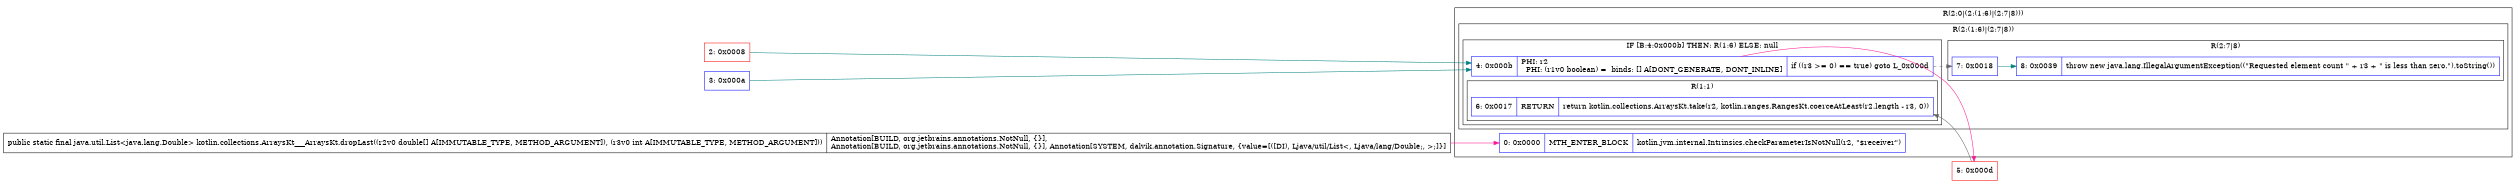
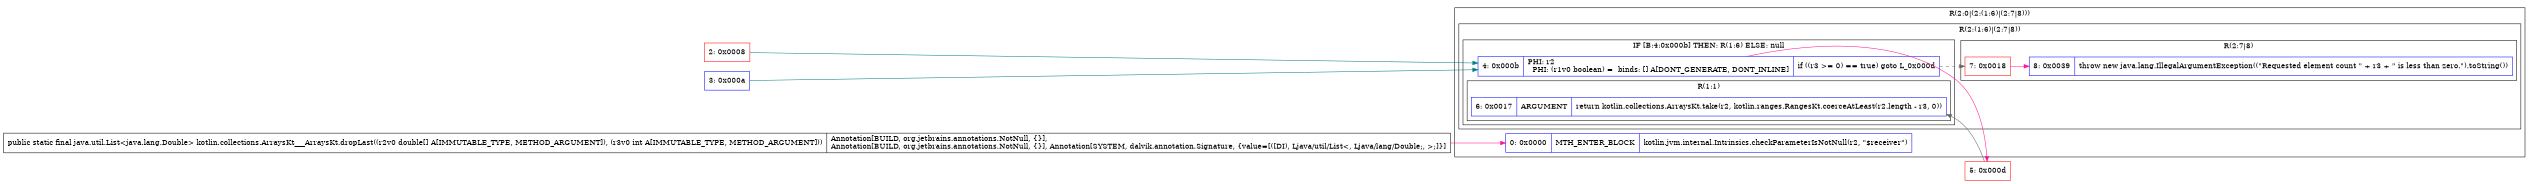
node "7: 0x0018": color blue -> red
edge "7: 0x0018" -> "8: 0x0039": color teal -> deeppink
node "6: 0x0017": text "RETURN" -> "ARGUMENT"
